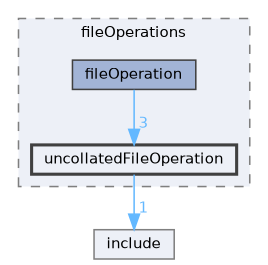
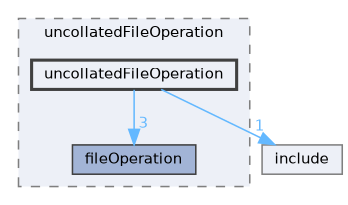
cluster "fileOperations": label "fileOperations" -> "uncollatedFileOperation"
edge "fileOperation" -> "uncollatedFileOperation": reversed
